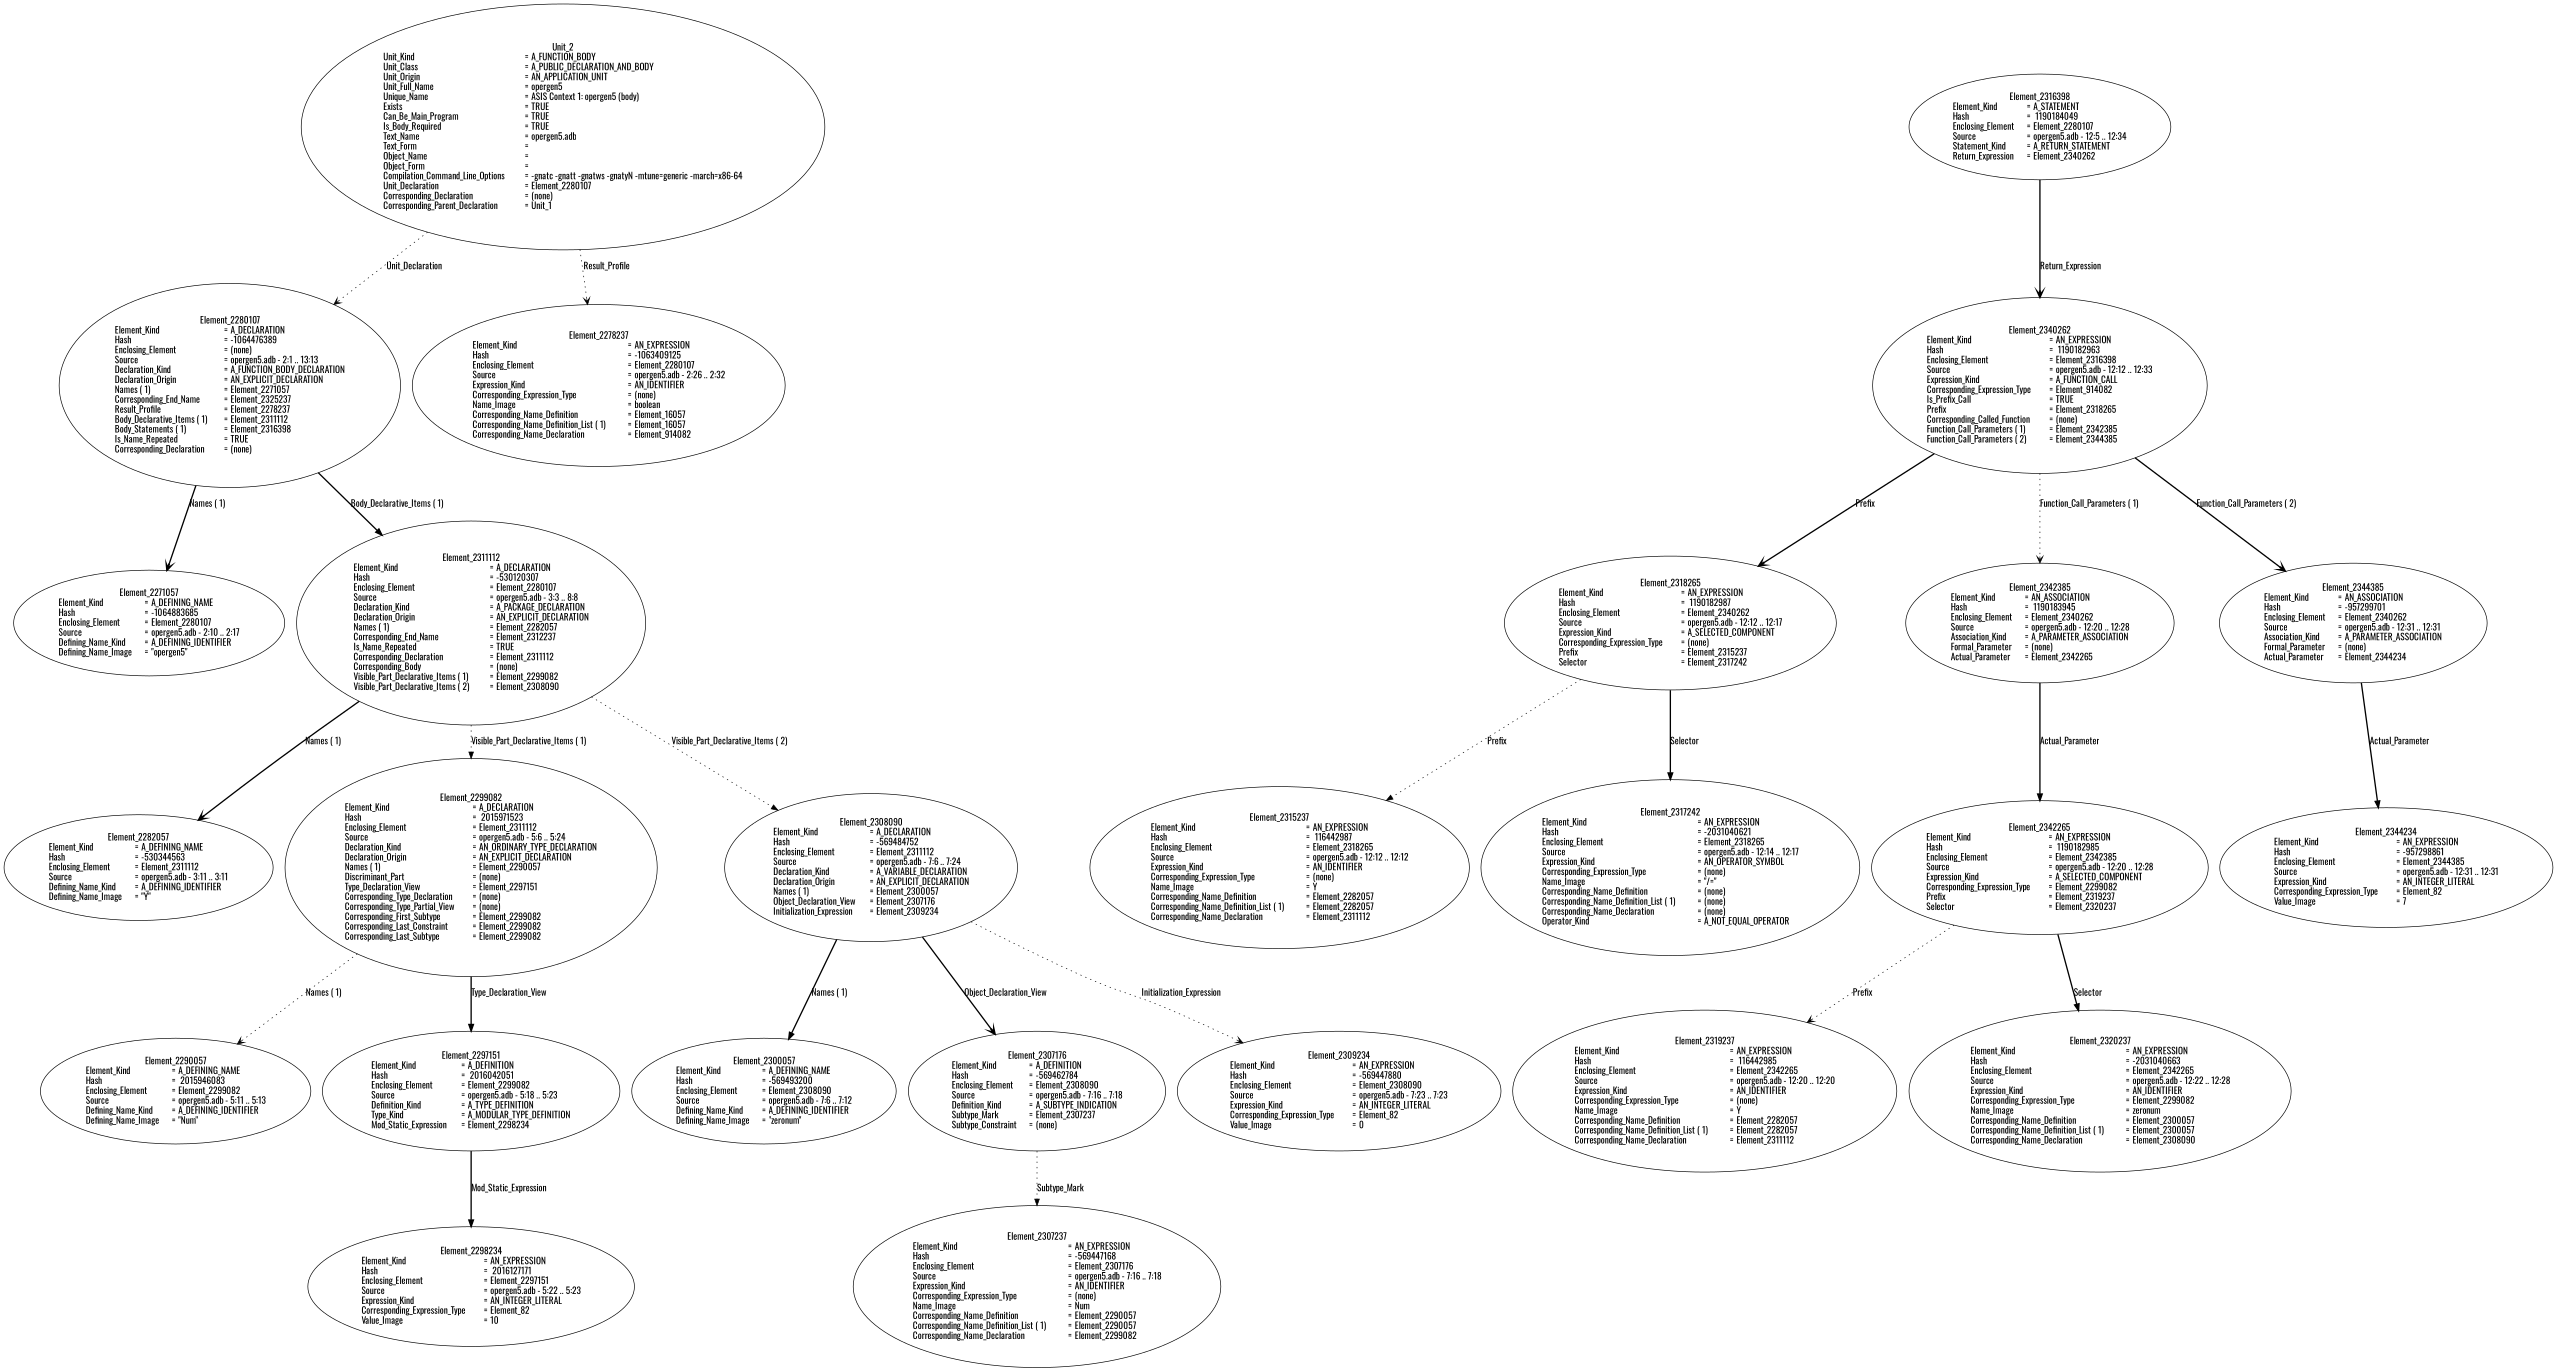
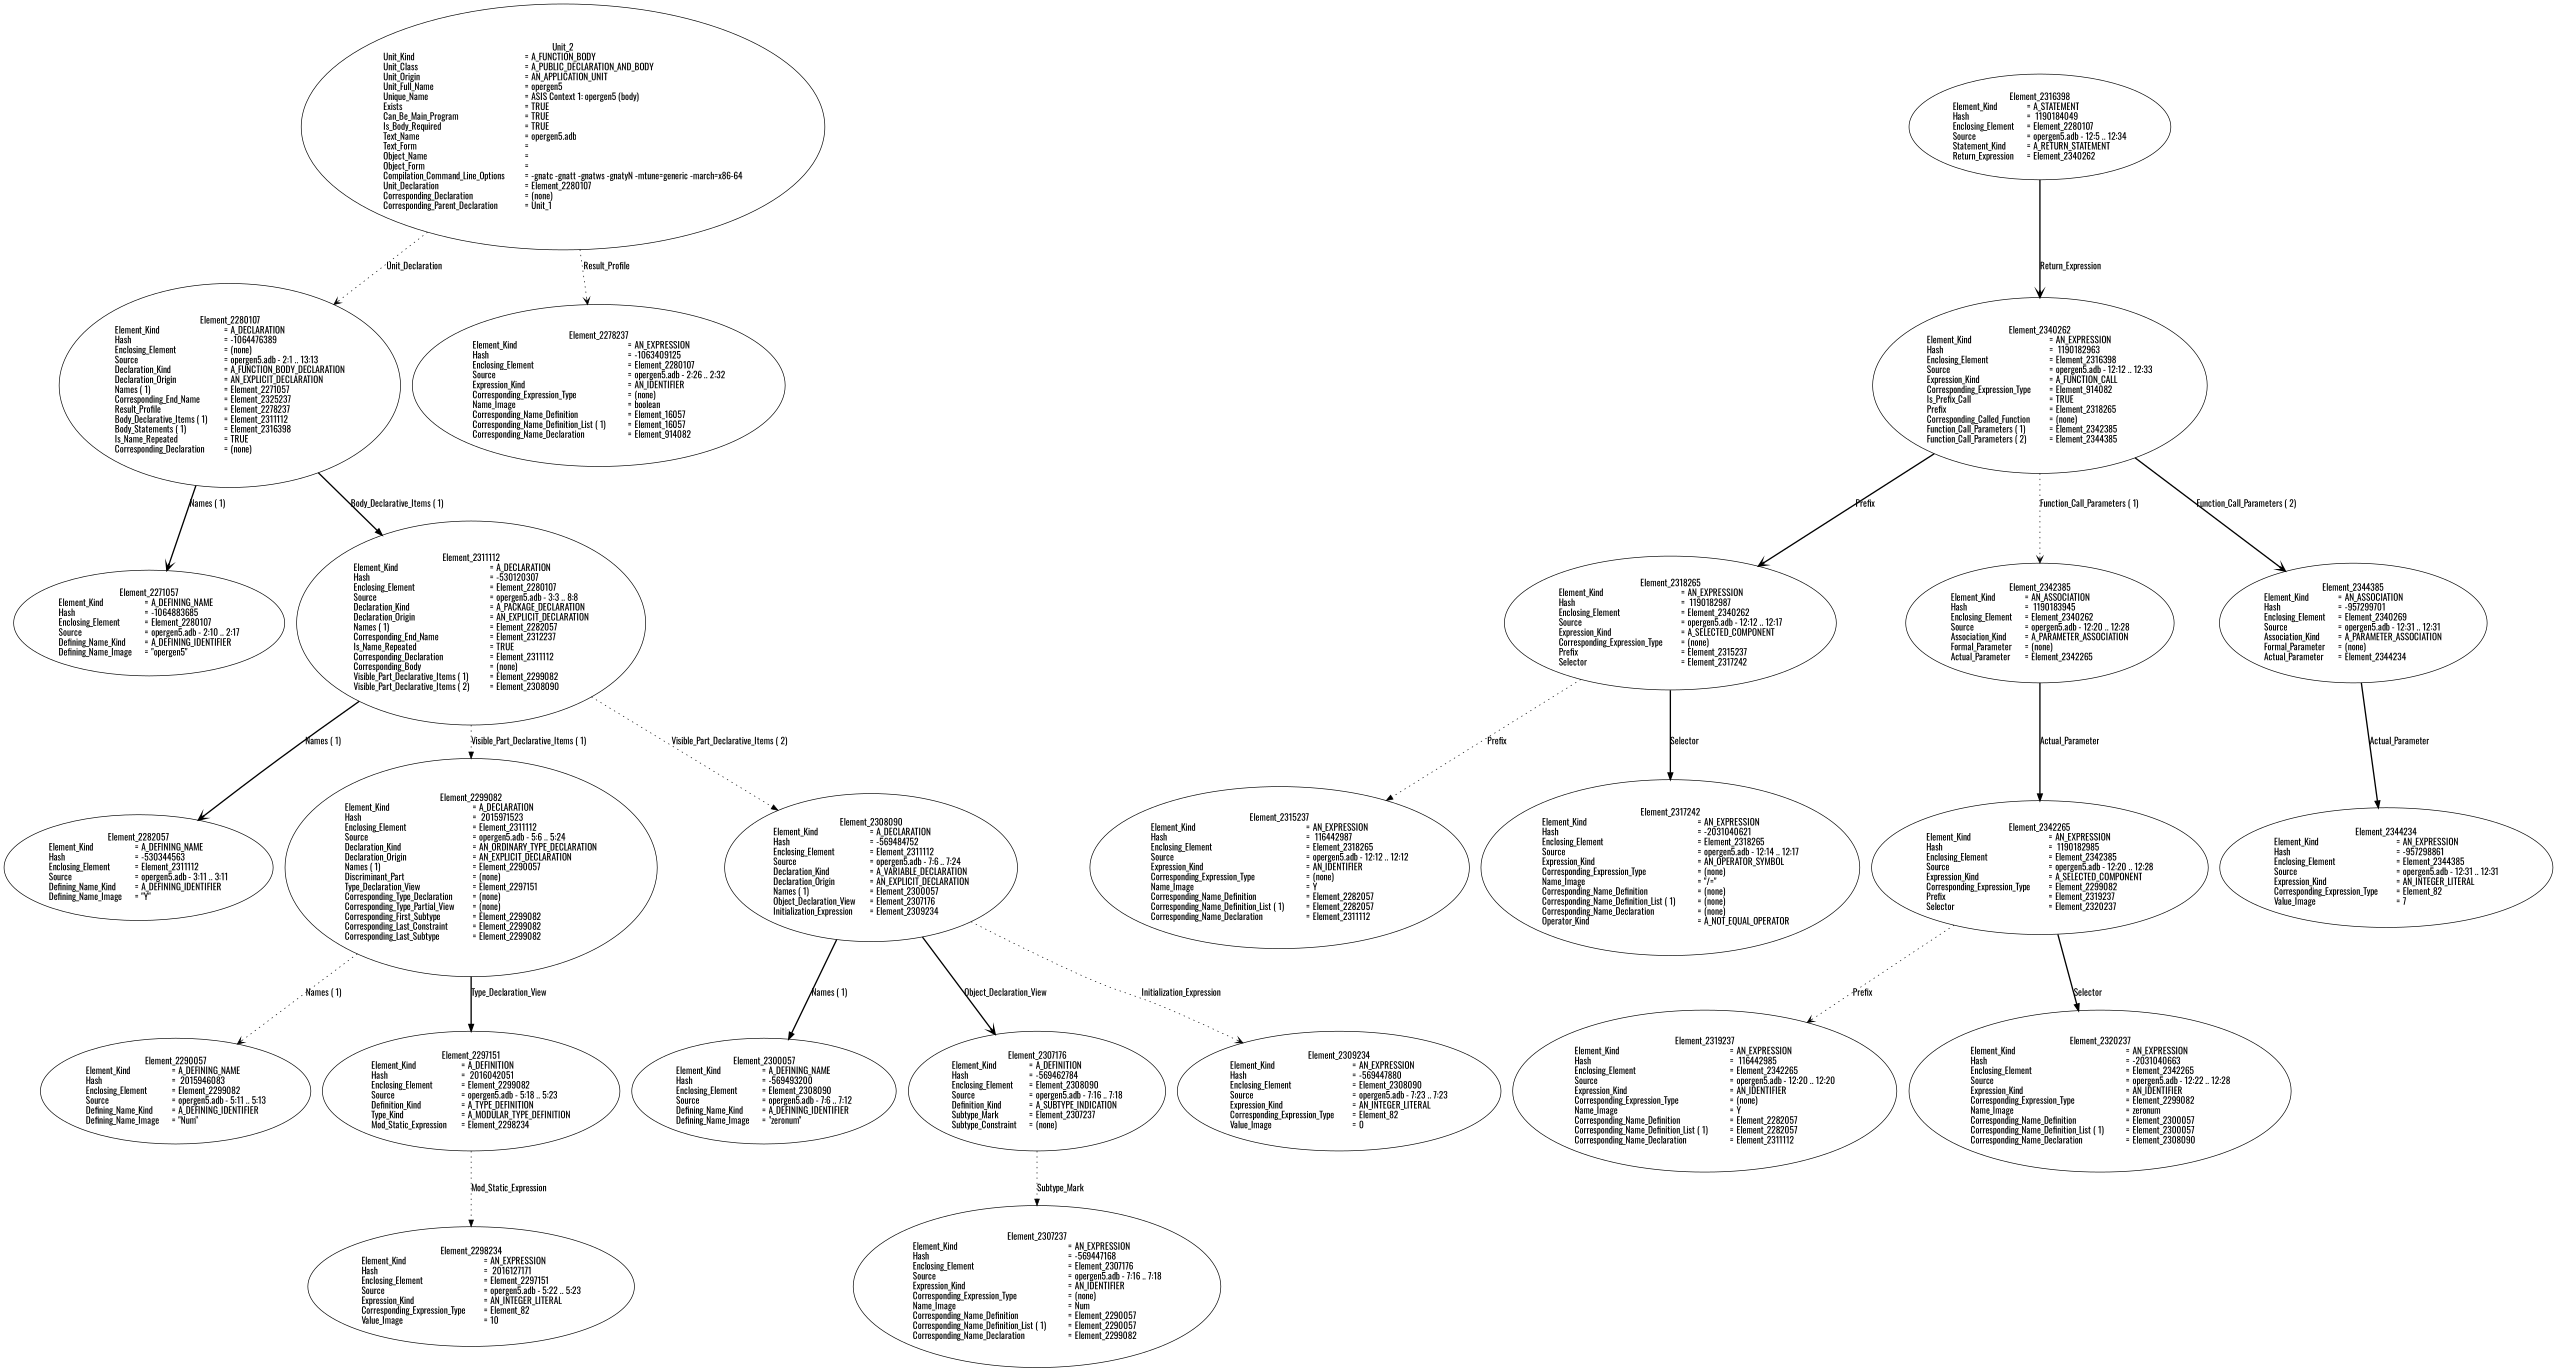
node "Element_2344385": text "Element_2340262" -> "Element_2340269"
edge "Element_2297151" -> "Element_2298234": style bold -> dotted
